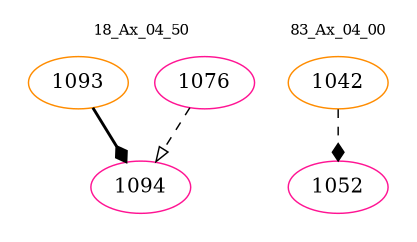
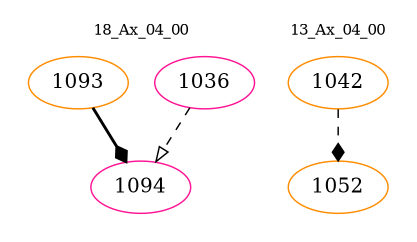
cluster "18_Ax_04_50": label "18_Ax_04_50" -> "18_Ax_04_00"
cluster "83_Ax_04_00": label "83_Ax_04_00" -> "13_Ax_04_00"
node "1076": label "1076" -> "1036"
node "1052": color deeppink -> darkorange
